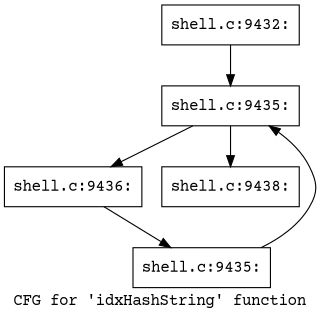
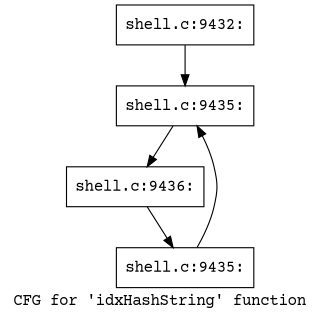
node "shell.c:9438:": removed
